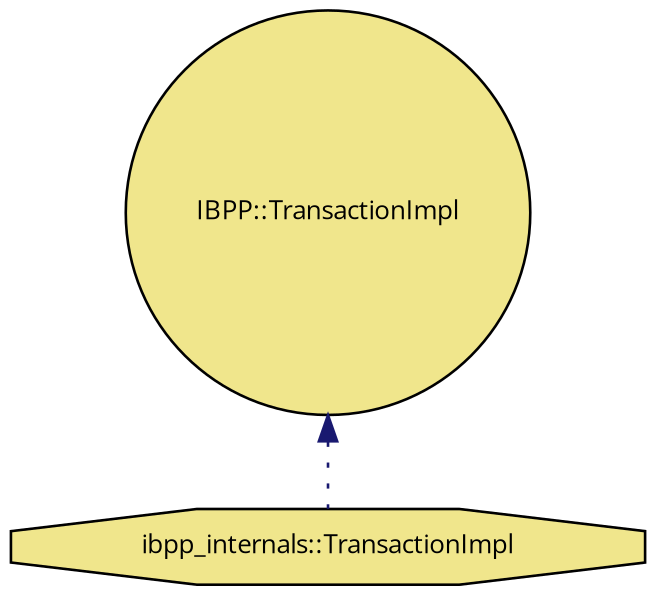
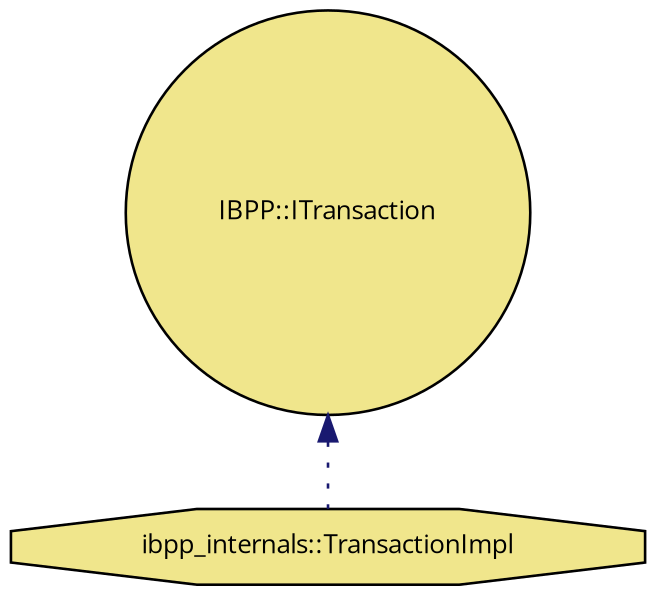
node "IBPP::TransactionImpl": label "IBPP::TransactionImpl" -> "IBPP::ITransaction"
